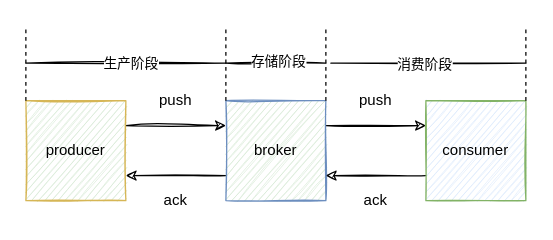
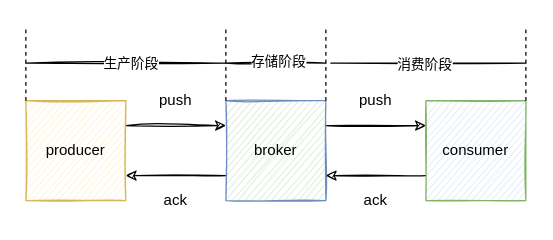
node "producer": fillcolor #d5e8d4 -> #fff2cc
